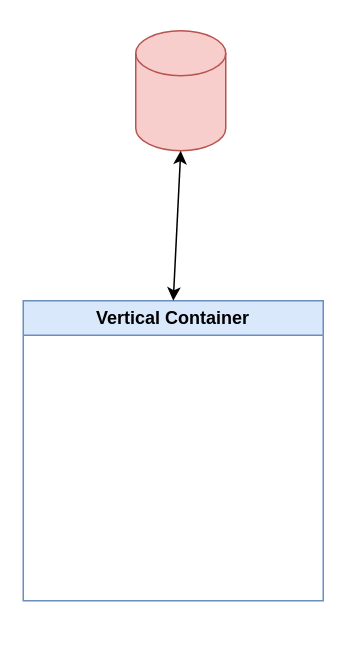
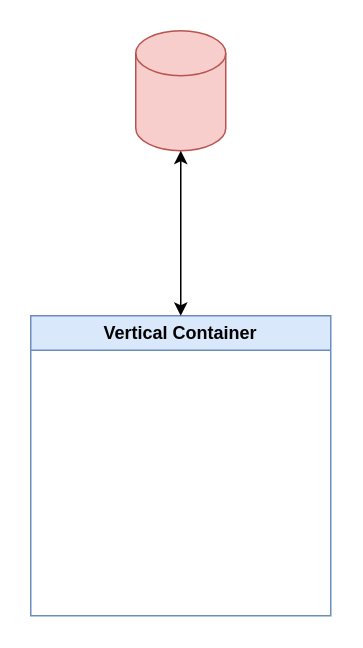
node "Vertical Container": moved (173, 451) -> (181, 466)
